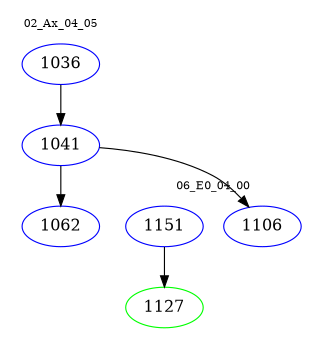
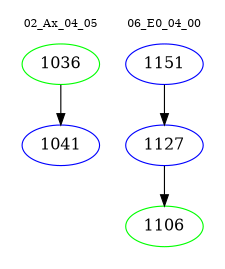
node "1036": color blue -> green
edge "1041" -> "1106": now "1127" -> "1106"
node "1062": removed
node "1106": color blue -> green
node "1127": color green -> blue
